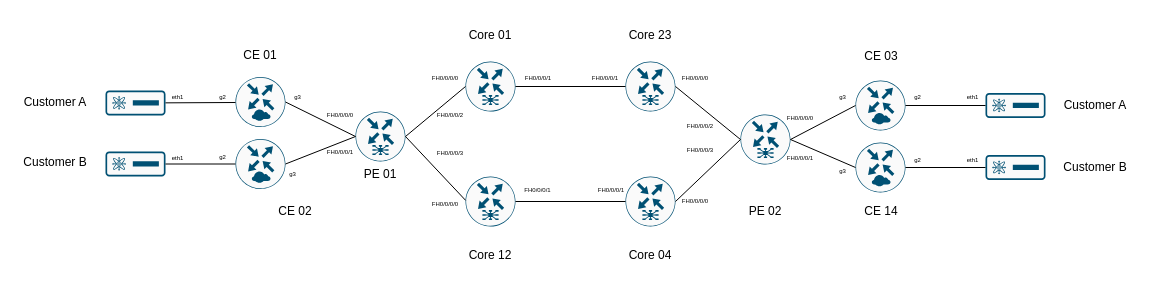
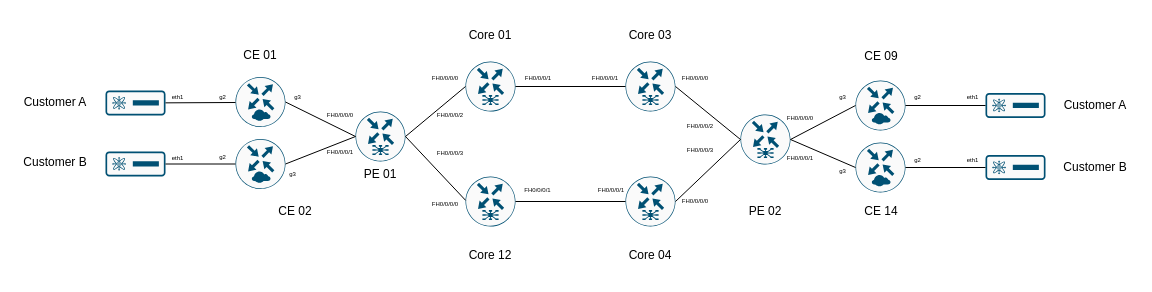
node "Core 23": label "Core 23" -> "Core 03"
node "CE 03": label "CE 03" -> "CE 09"
